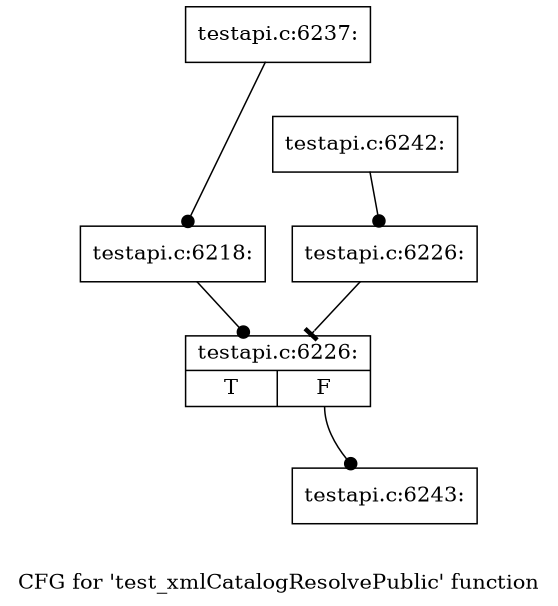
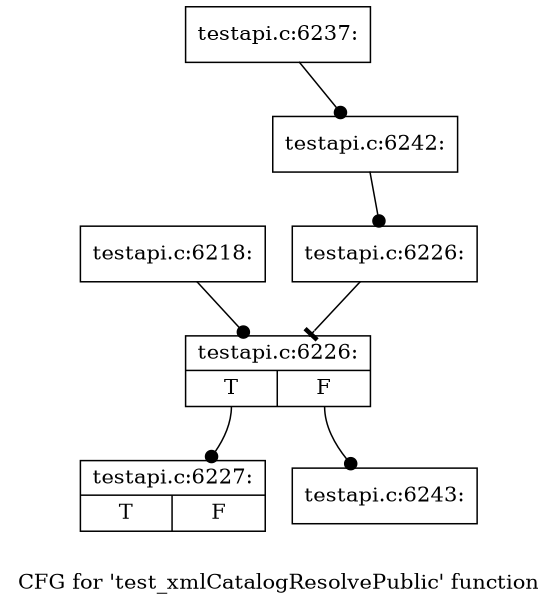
edge "testapi.c:6237:" -> "testapi.c:6218:": now "testapi.c:6237:" -> "testapi.c:6242:"
node "testapi.c:6227:": added
